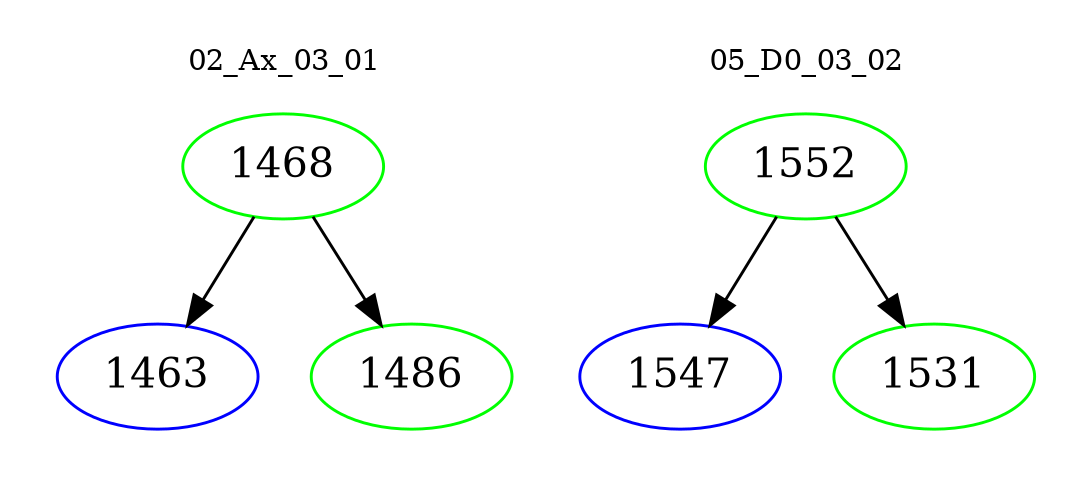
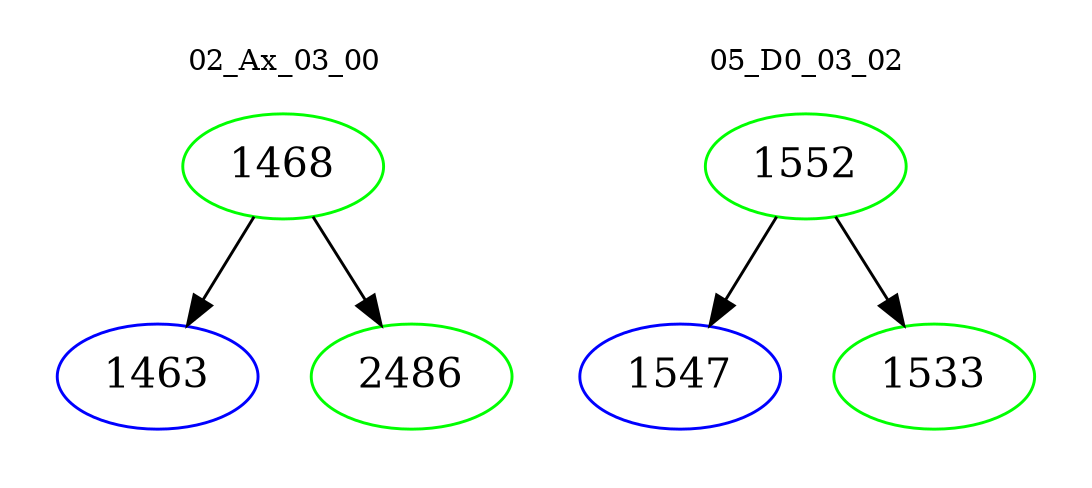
cluster "02_Ax_03_01": label "02_Ax_03_01" -> "02_Ax_03_00"
node "1486": label "1486" -> "2486"
node "1531": label "1531" -> "1533"
